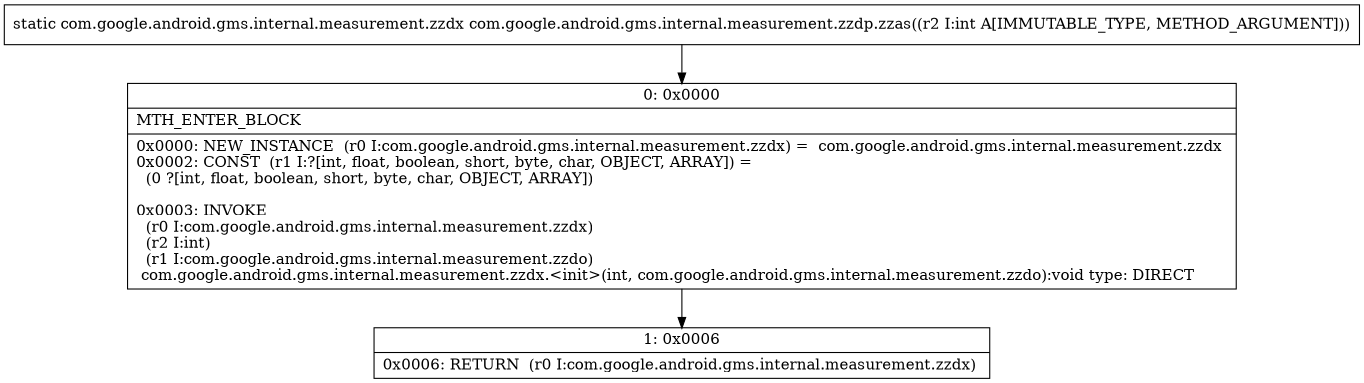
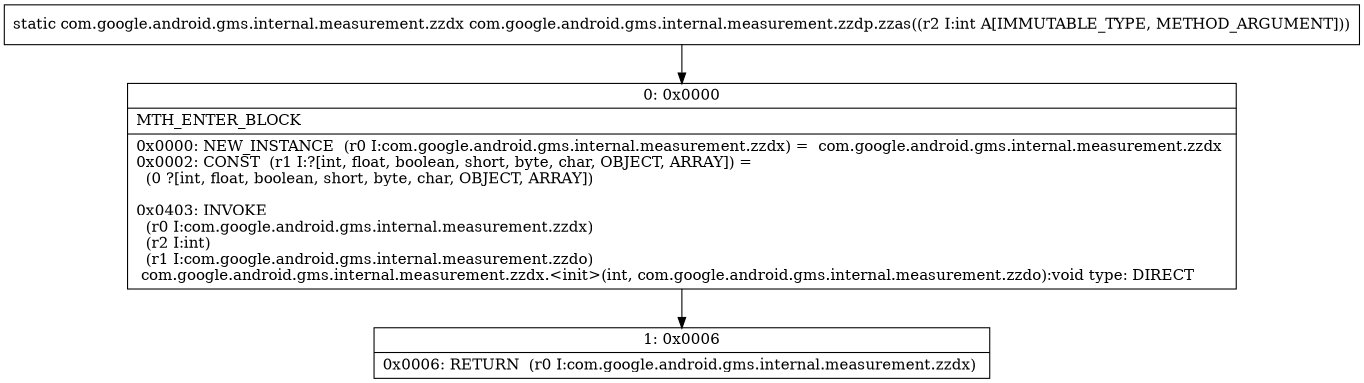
node "0: 0x0000": text "0x0003: INVOKE" -> "0x0403: INVOKE"
